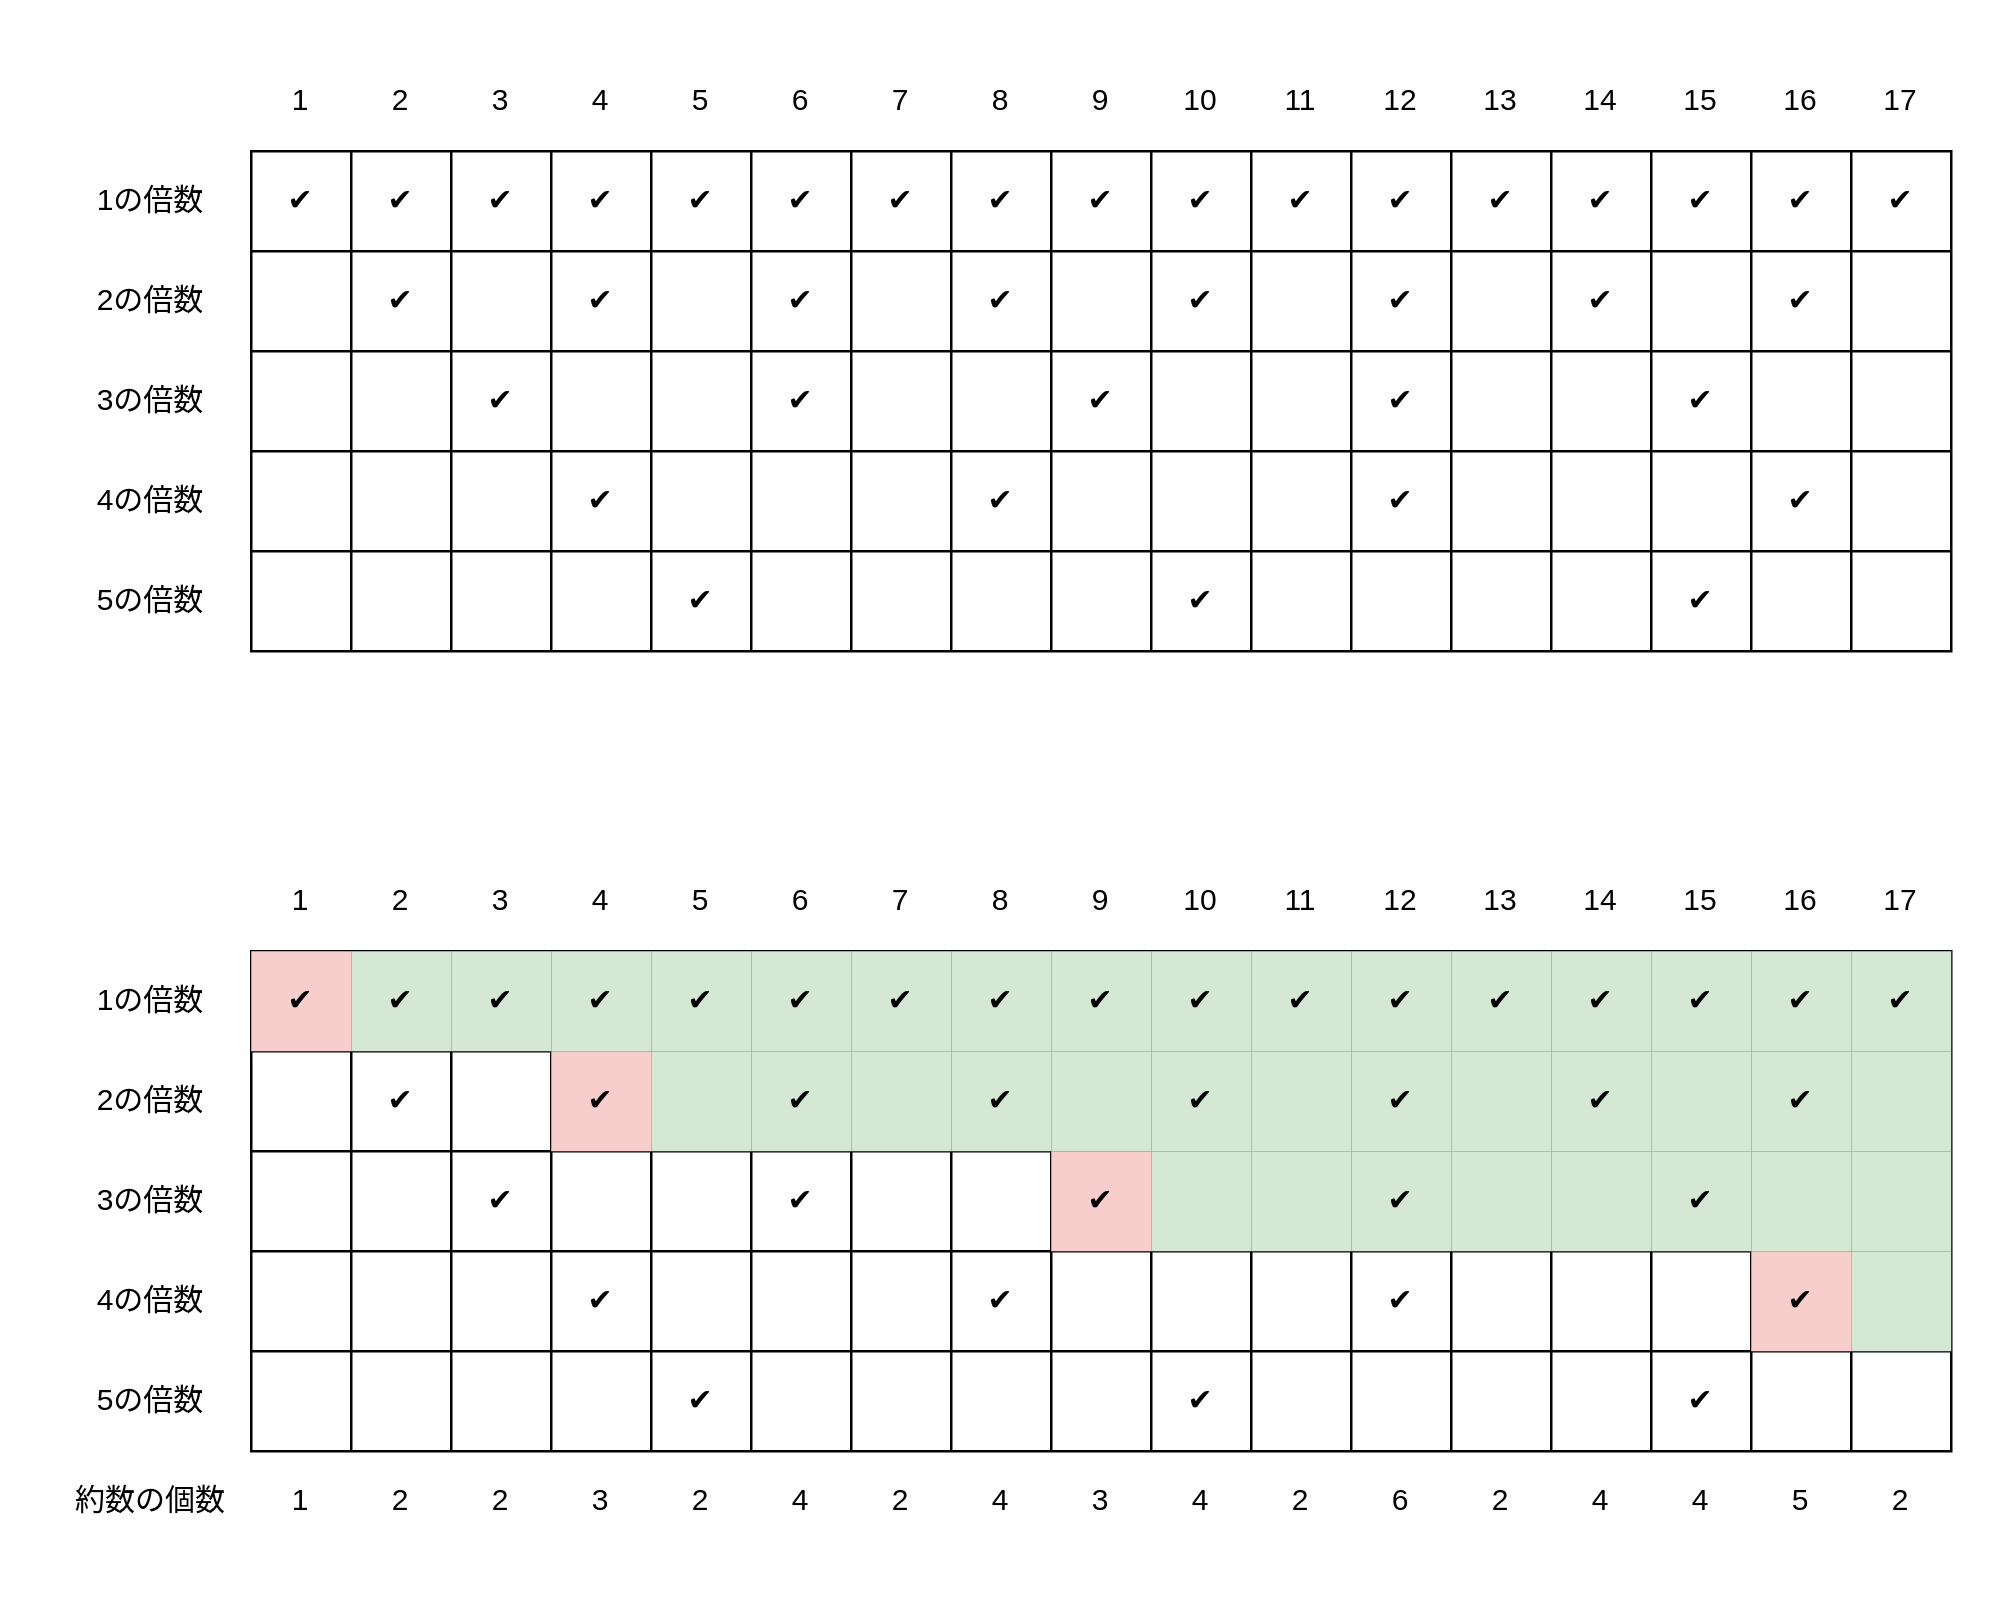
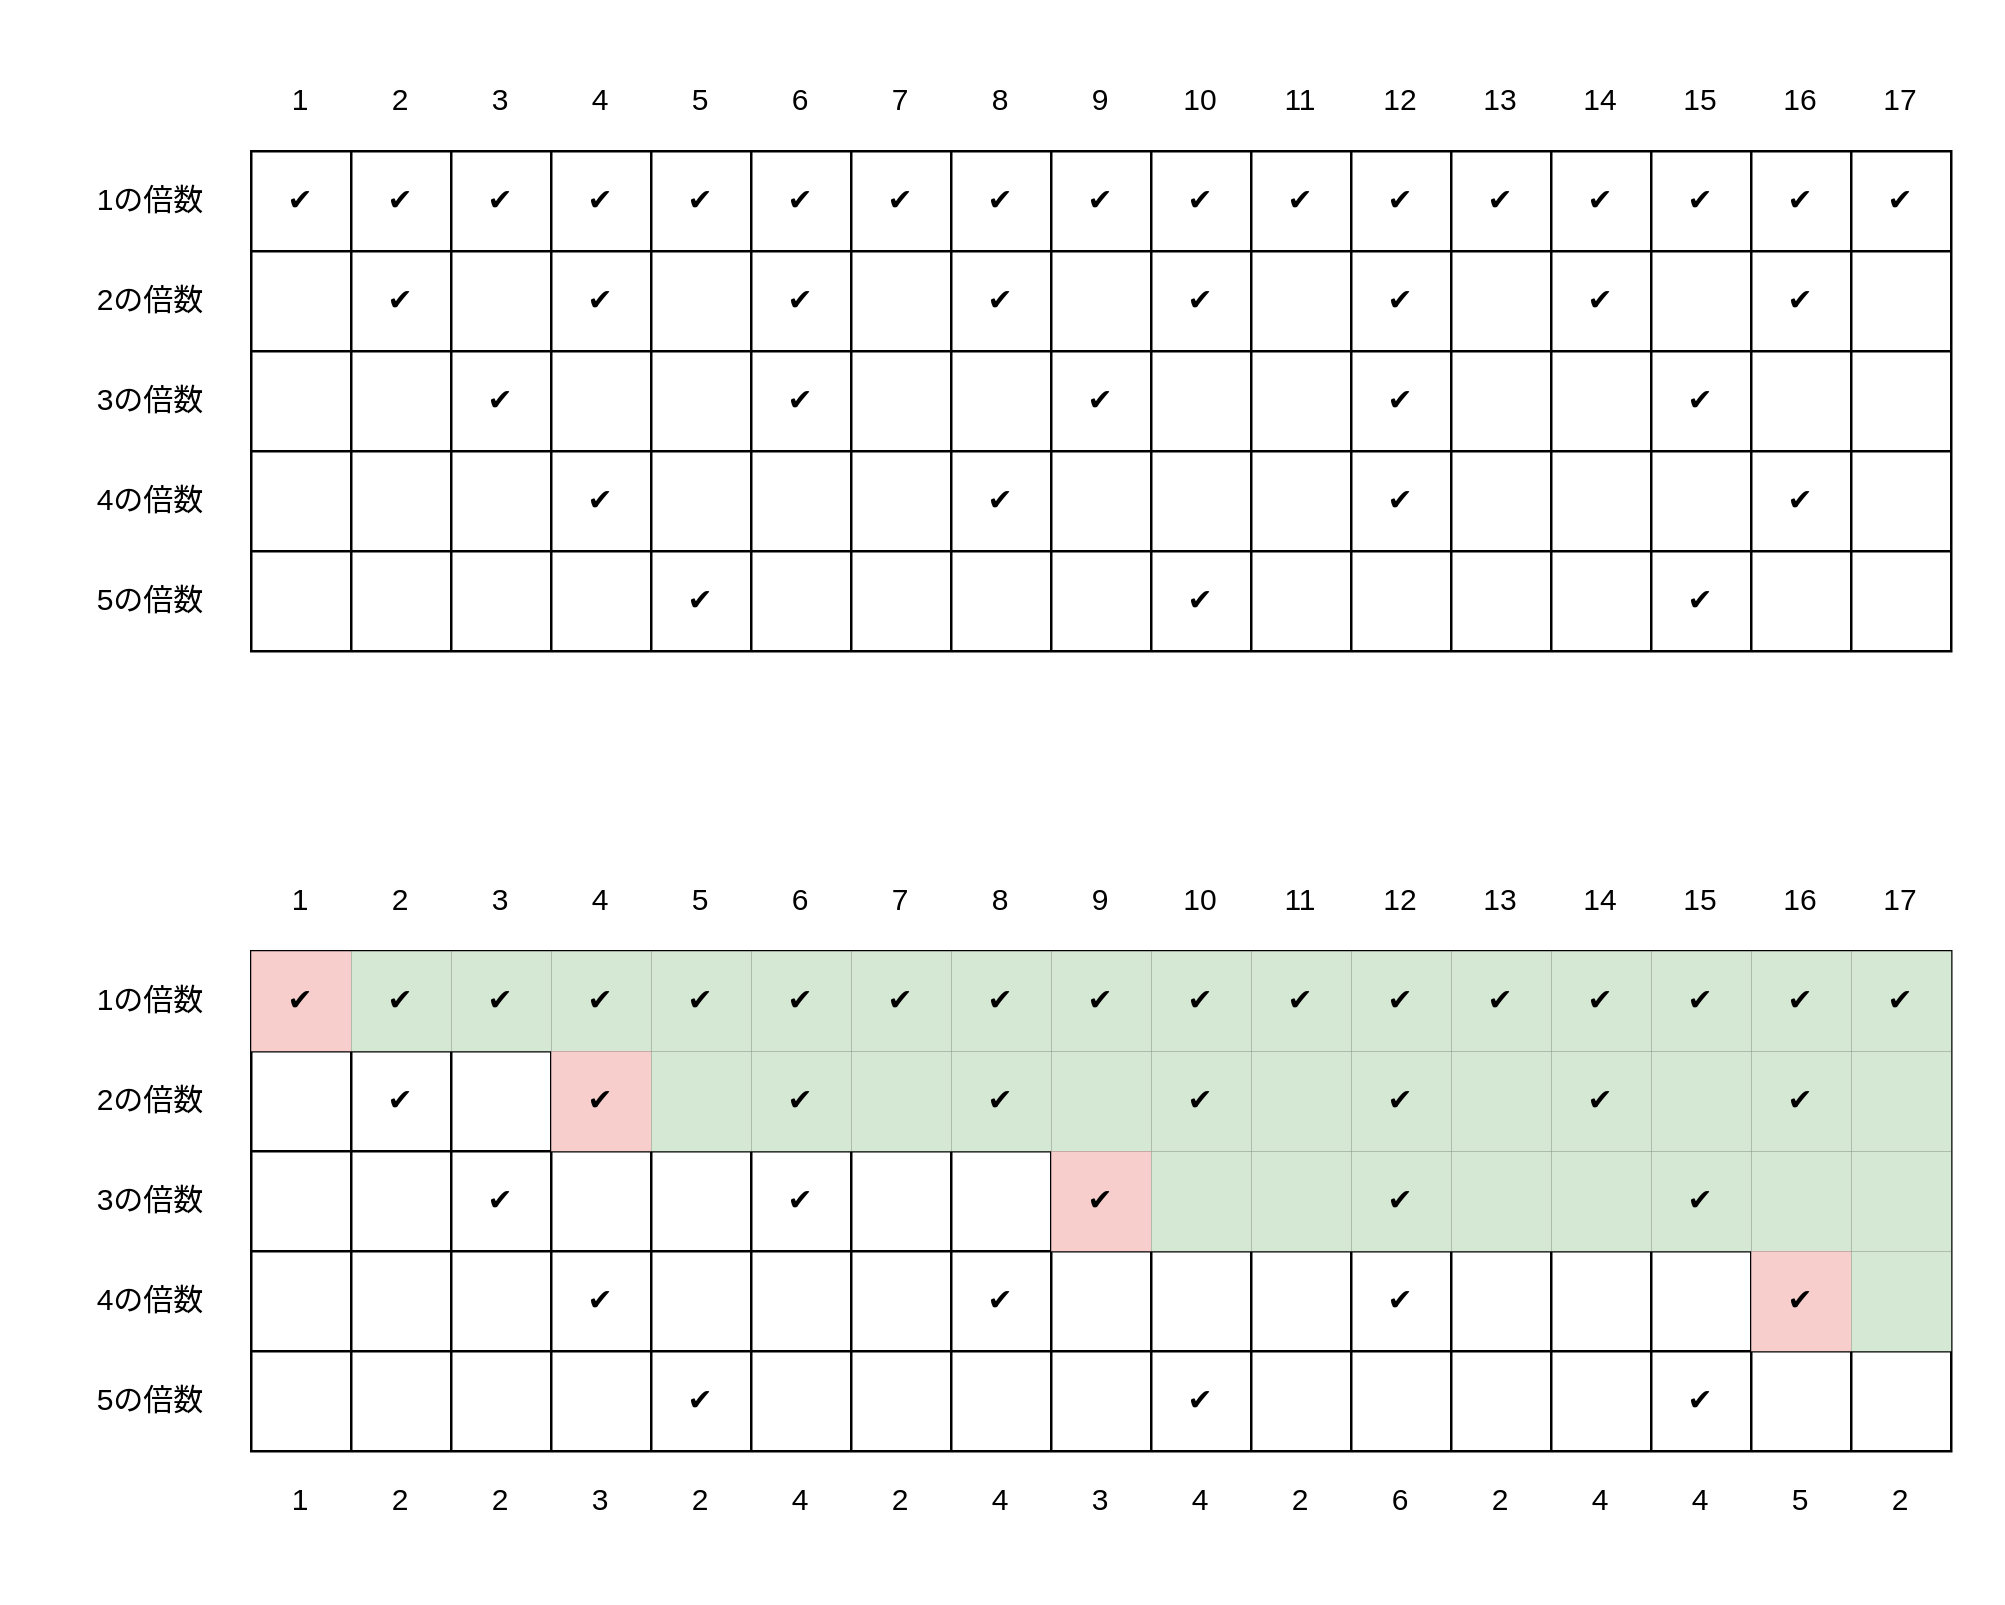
node "約数の個数": removed
